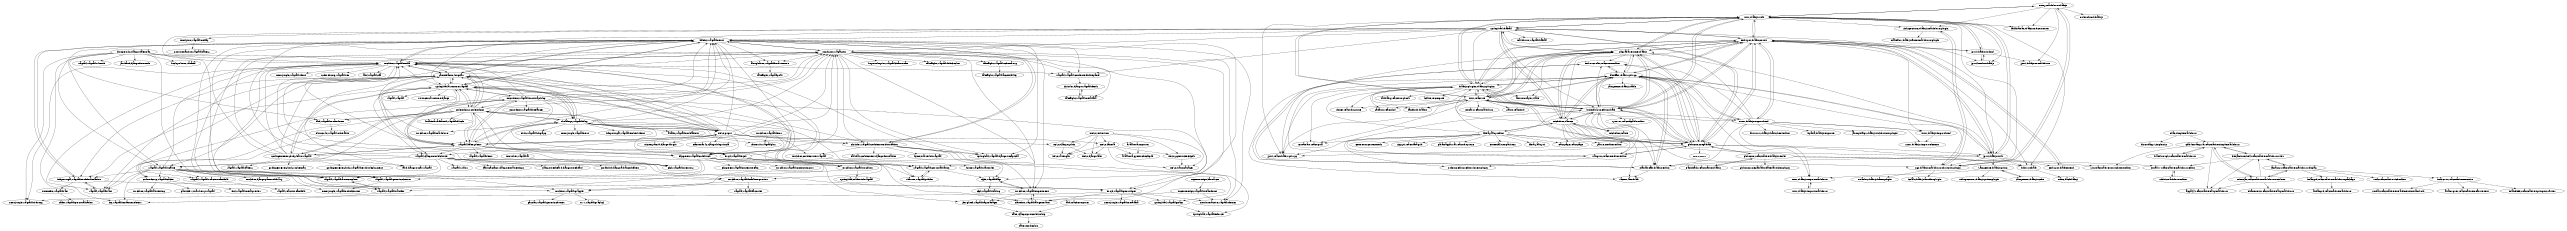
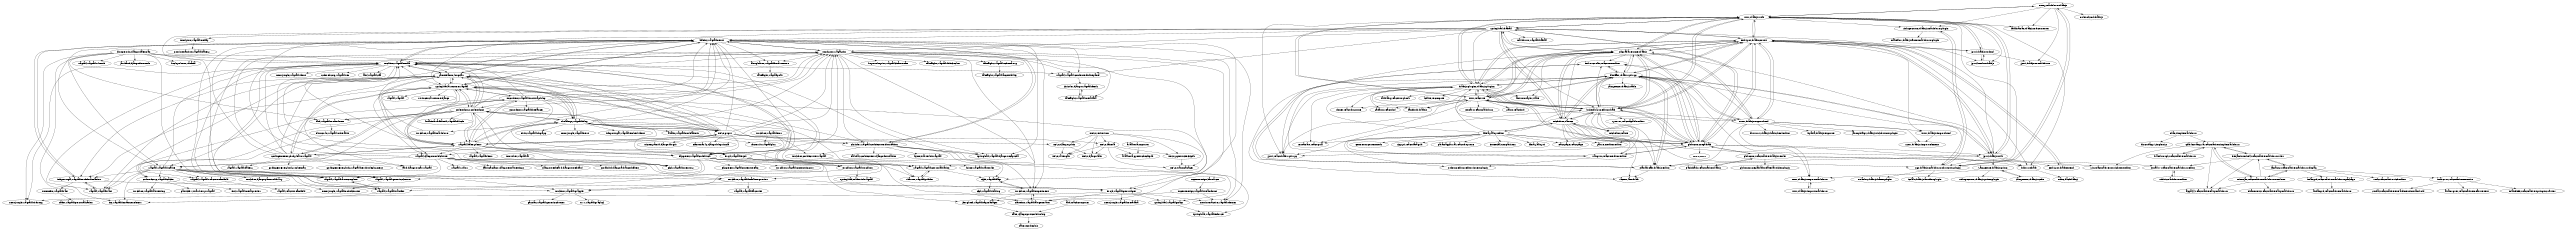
edge "nikgraf/awesome-draft-js" -> "sstur/draft-js-export-html": added
